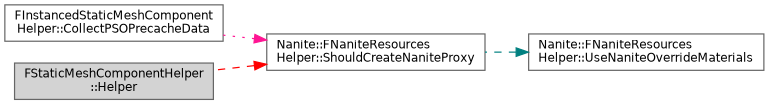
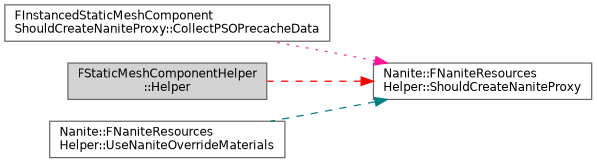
node "FInstancedStaticMeshComponent Helper::CollectPSOPrecacheData": label "FInstancedStaticMeshComponent Helper::CollectPSOPrecacheData" -> "FInstancedStaticMeshComponent ShouldCreateNaniteProxy::CollectPSOPrecacheData"
edge "Nanite::FNaniteResources Helper::ShouldCreateNaniteProxy" -> "Nanite::FNaniteResources Helper::UseNaniteOverrideMaterials": reversed
